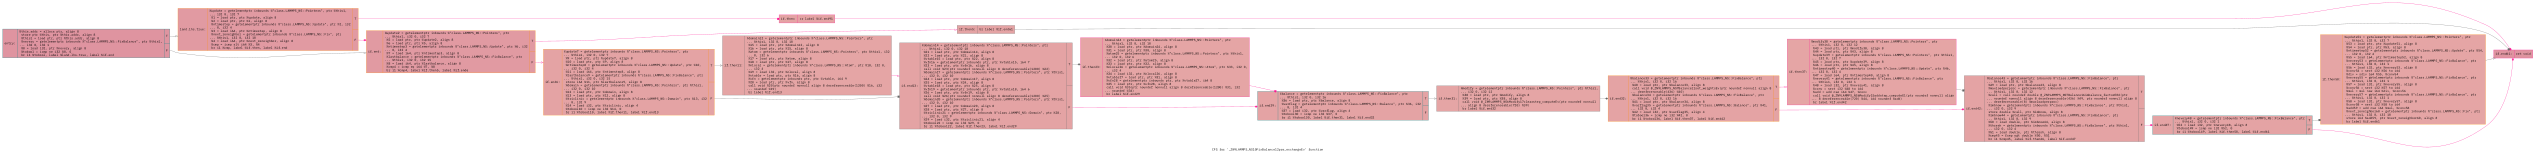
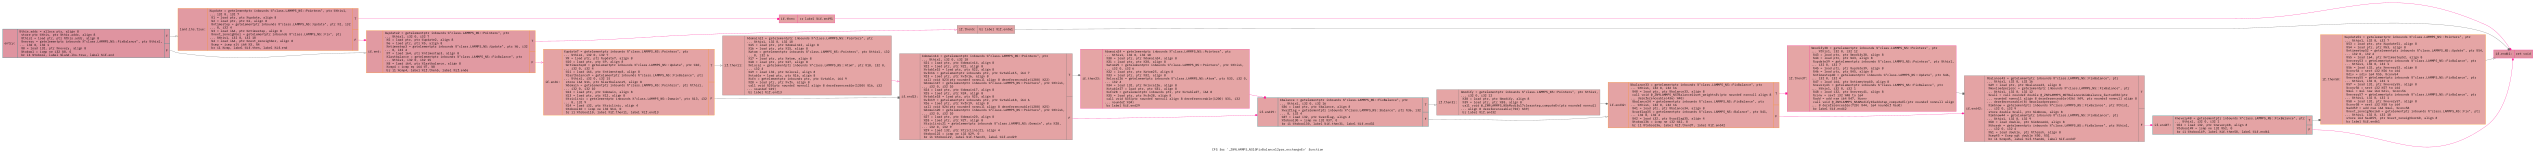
edge "if.end32:" -> "if.then37:": arrowhead onormal -> box
edge "if.end29:" -> "if.end32:": added
